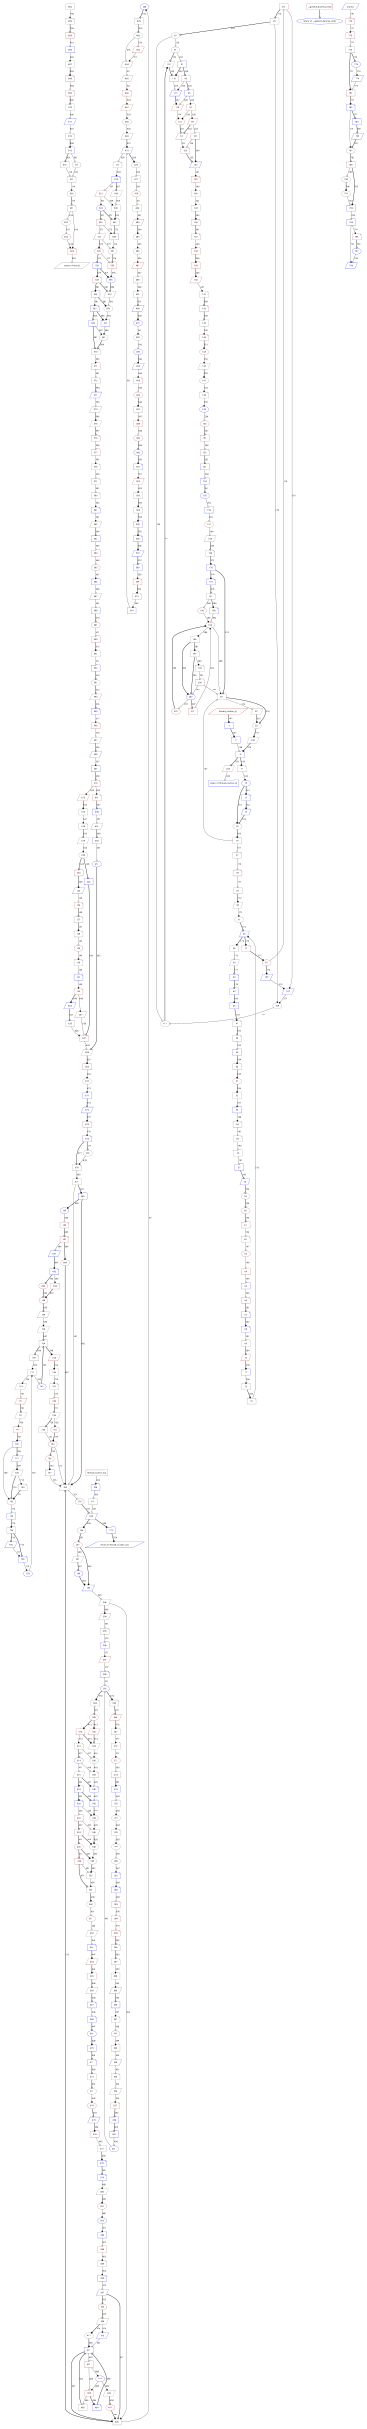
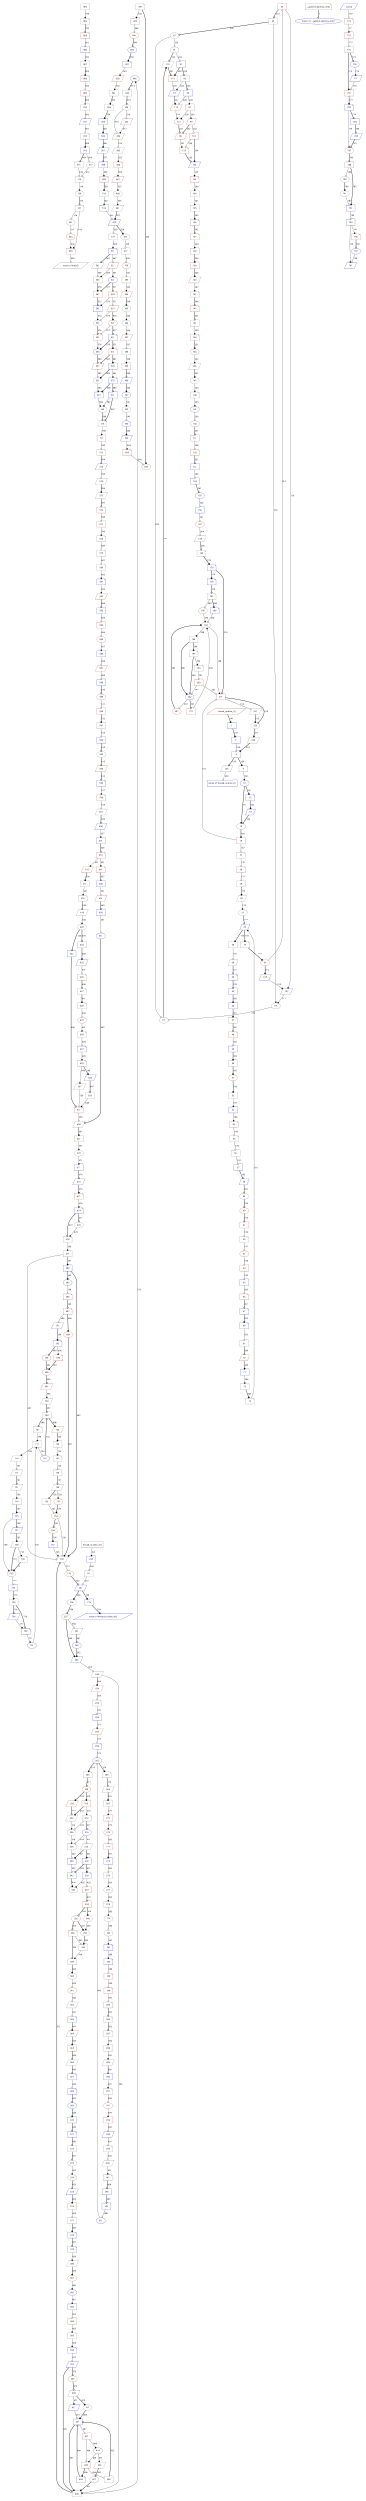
edge "496" -> "497": reversed
node "346": removed
